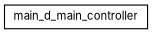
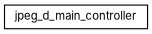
node "main_d_main_controller": label "main_d_main_controller" -> "jpeg_d_main_controller"
